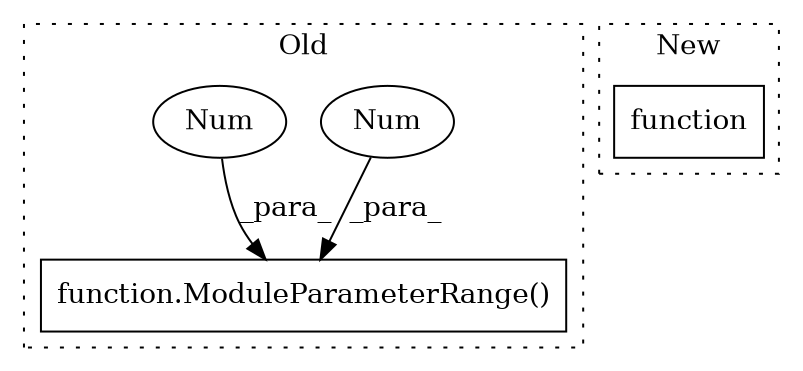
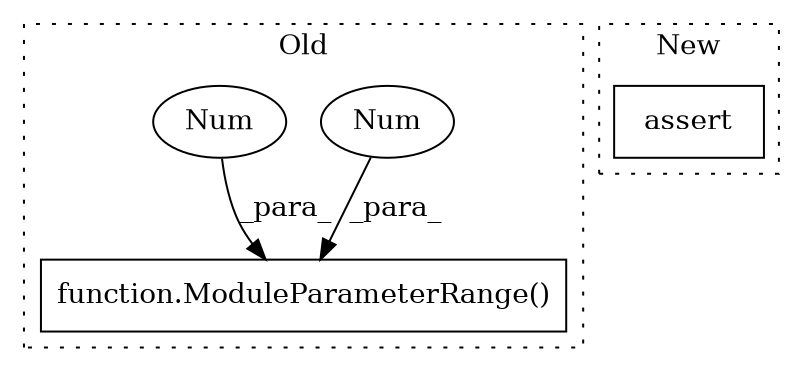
node "function": label "function" -> "assert"
